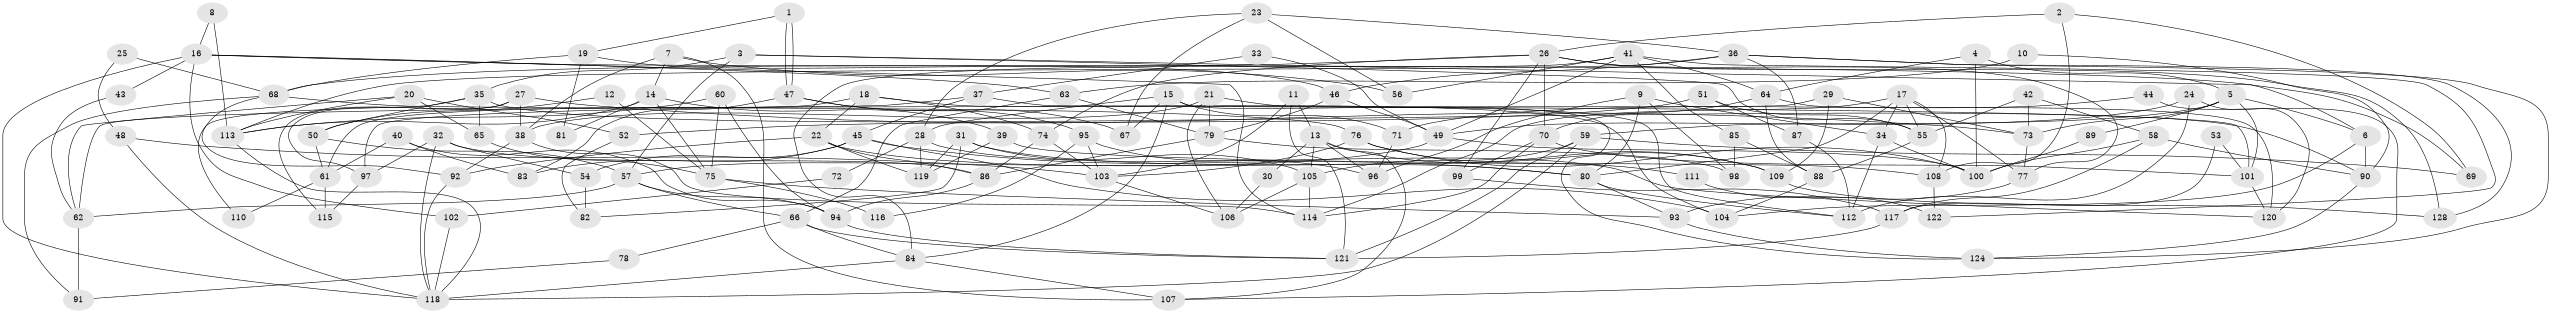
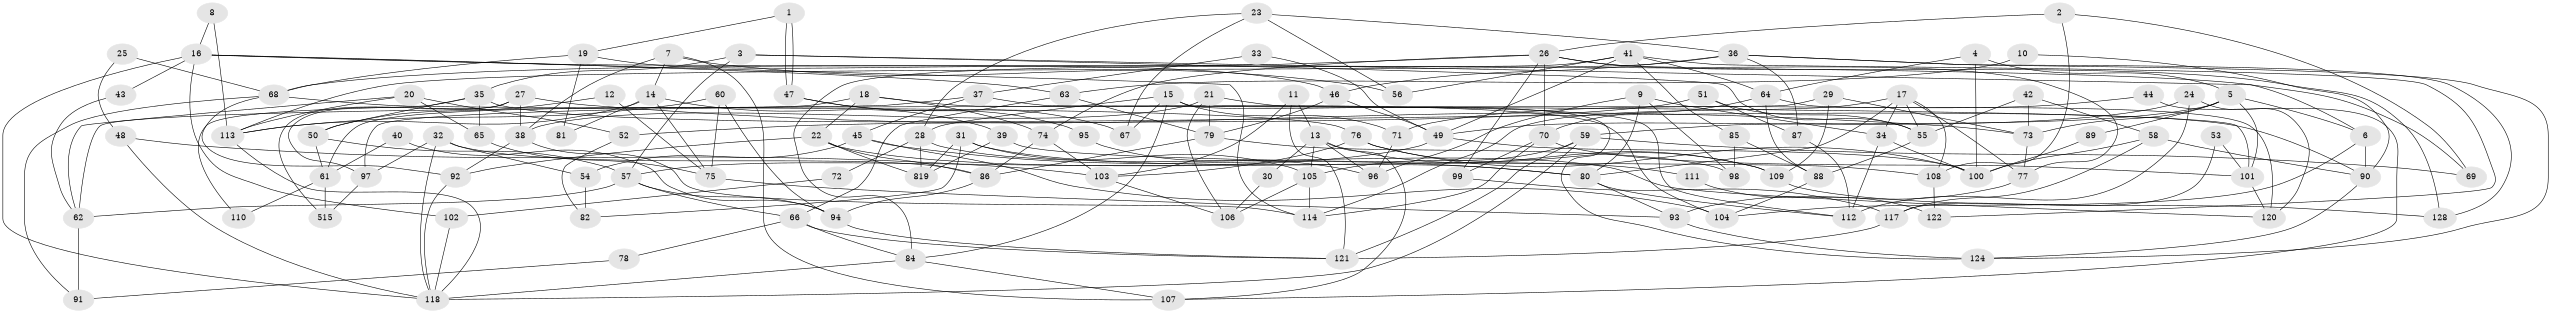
edge "95" -- "103": removed
node "83": removed
node "119": label "119" -> "819"
node "115": label "115" -> "515"
node "116": removed
